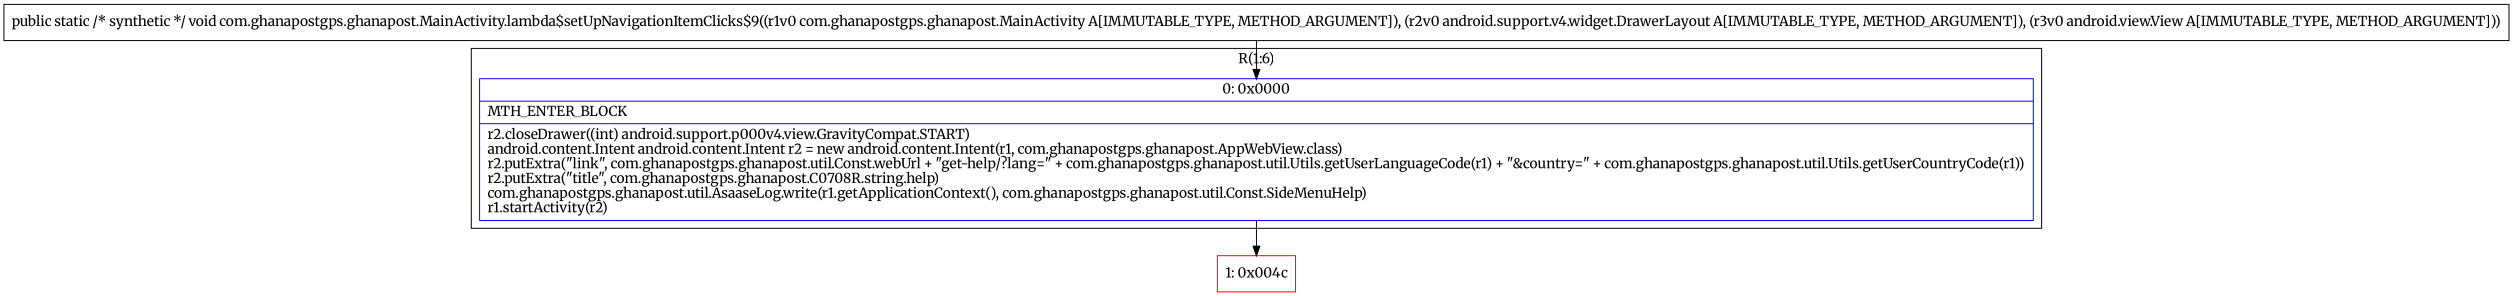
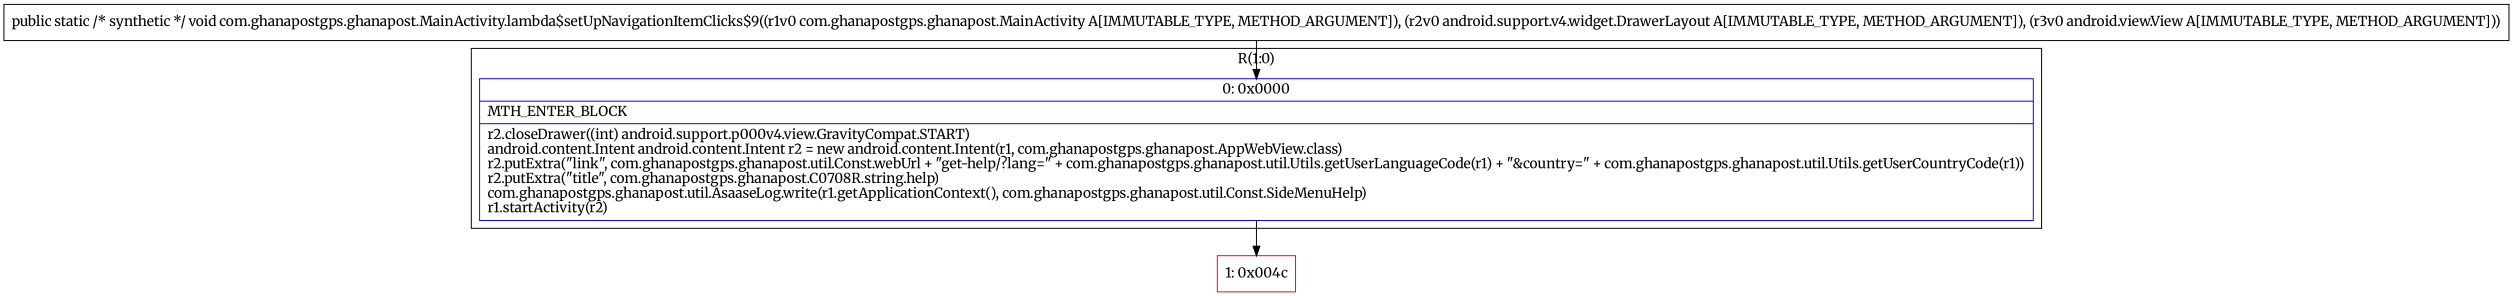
cluster "R(1:6)": label "R(1:6)" -> "R(1:0)"
